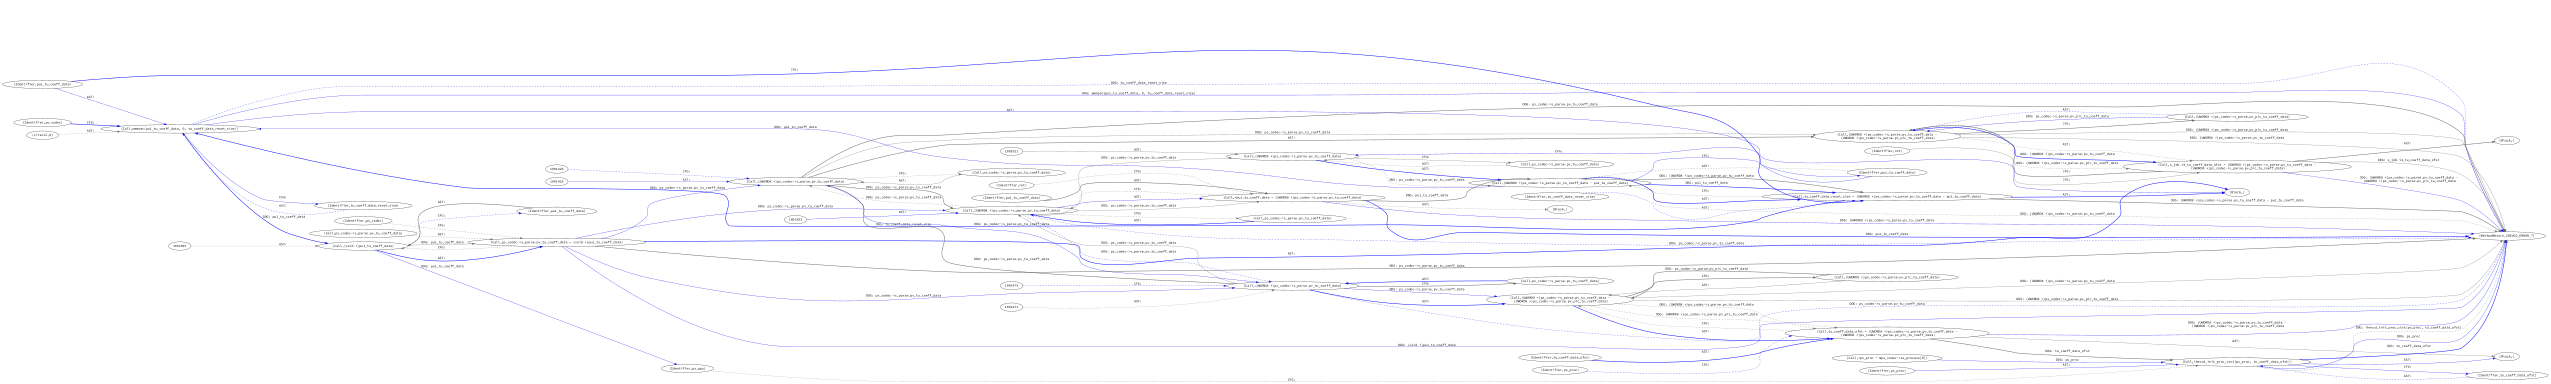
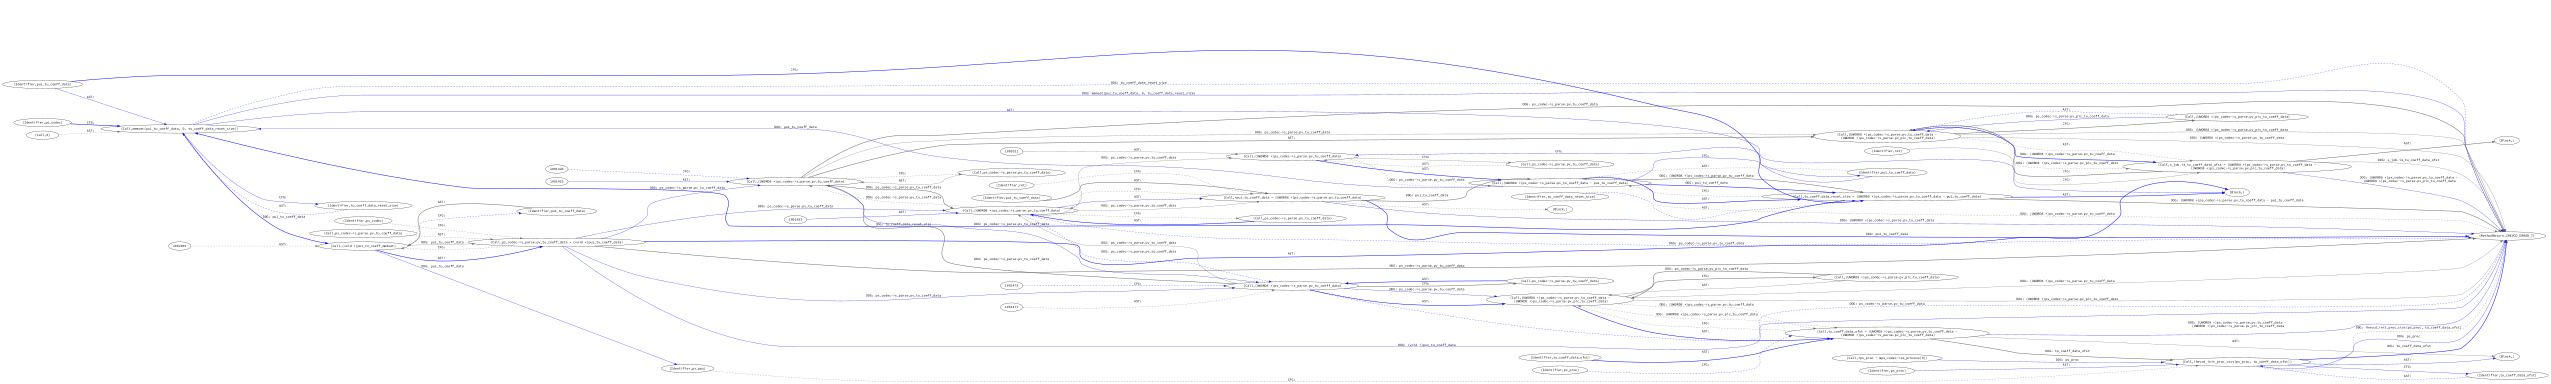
node "(Literal,0)": label "(Literal,0)" -> "(Call,0)"
node "(Call,(void *)pu1_tu_coeff_data)": label "(Call,(void *)pu1_tu_coeff_data)" -> "(Call,(void *)pu1_tu_coeff_memset)"
